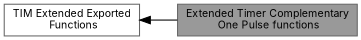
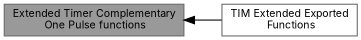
edge "Extended Timer Complementary One Pulse functions" -> "TIM Extended Exported Functions": reversed
